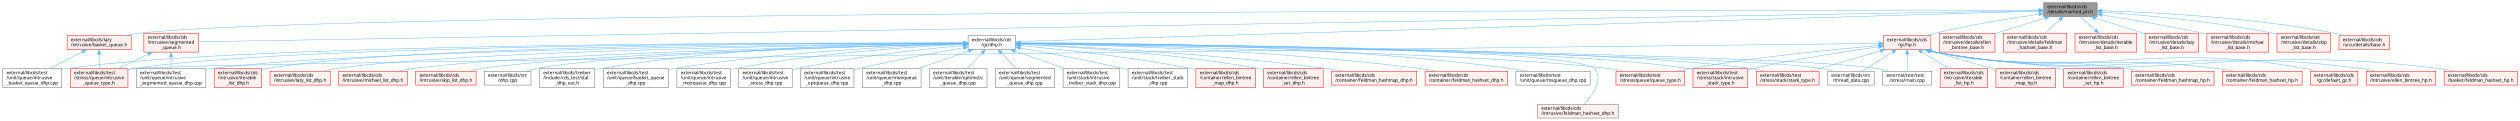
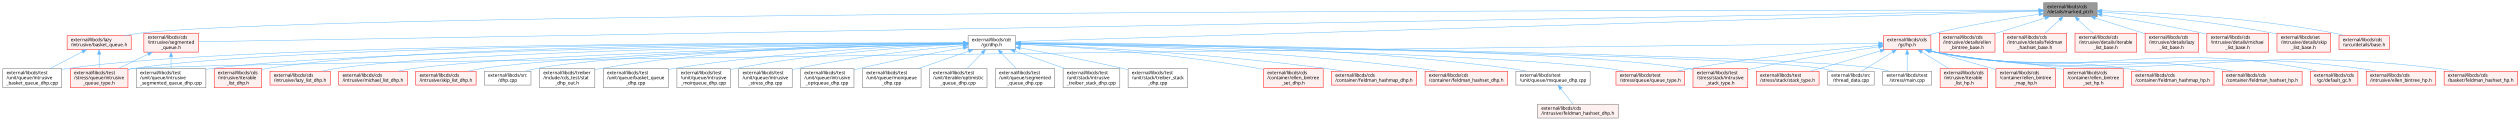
edge "external/libcds/cds /details/marked_ptr.h" -> "external/libcds/cds /intrusive/details/iterable _list_base.h": reversed
edge "external/libcds/cds /intrusive/feldman_hashset_dhp.h" -> "external/libcds/cds /gc/dhp.h": now "external/libcds/cds /intrusive/feldman_hashset_dhp.h" -> "external/libcds/test /unit/queue/msqueue_dhp.cpp"
edge "external/libcds/test /stress/stack/stack_type.h" -> "external/libcds/cds /gc/dhp.h": removed
node "external/libcds/cds /container/ellen_bintree _map_dhp.h": removed
node "external/test/test /stress/main.cpp": label "external/test/test /stress/main.cpp" -> "external/libcds/test /stress/main.cpp"
